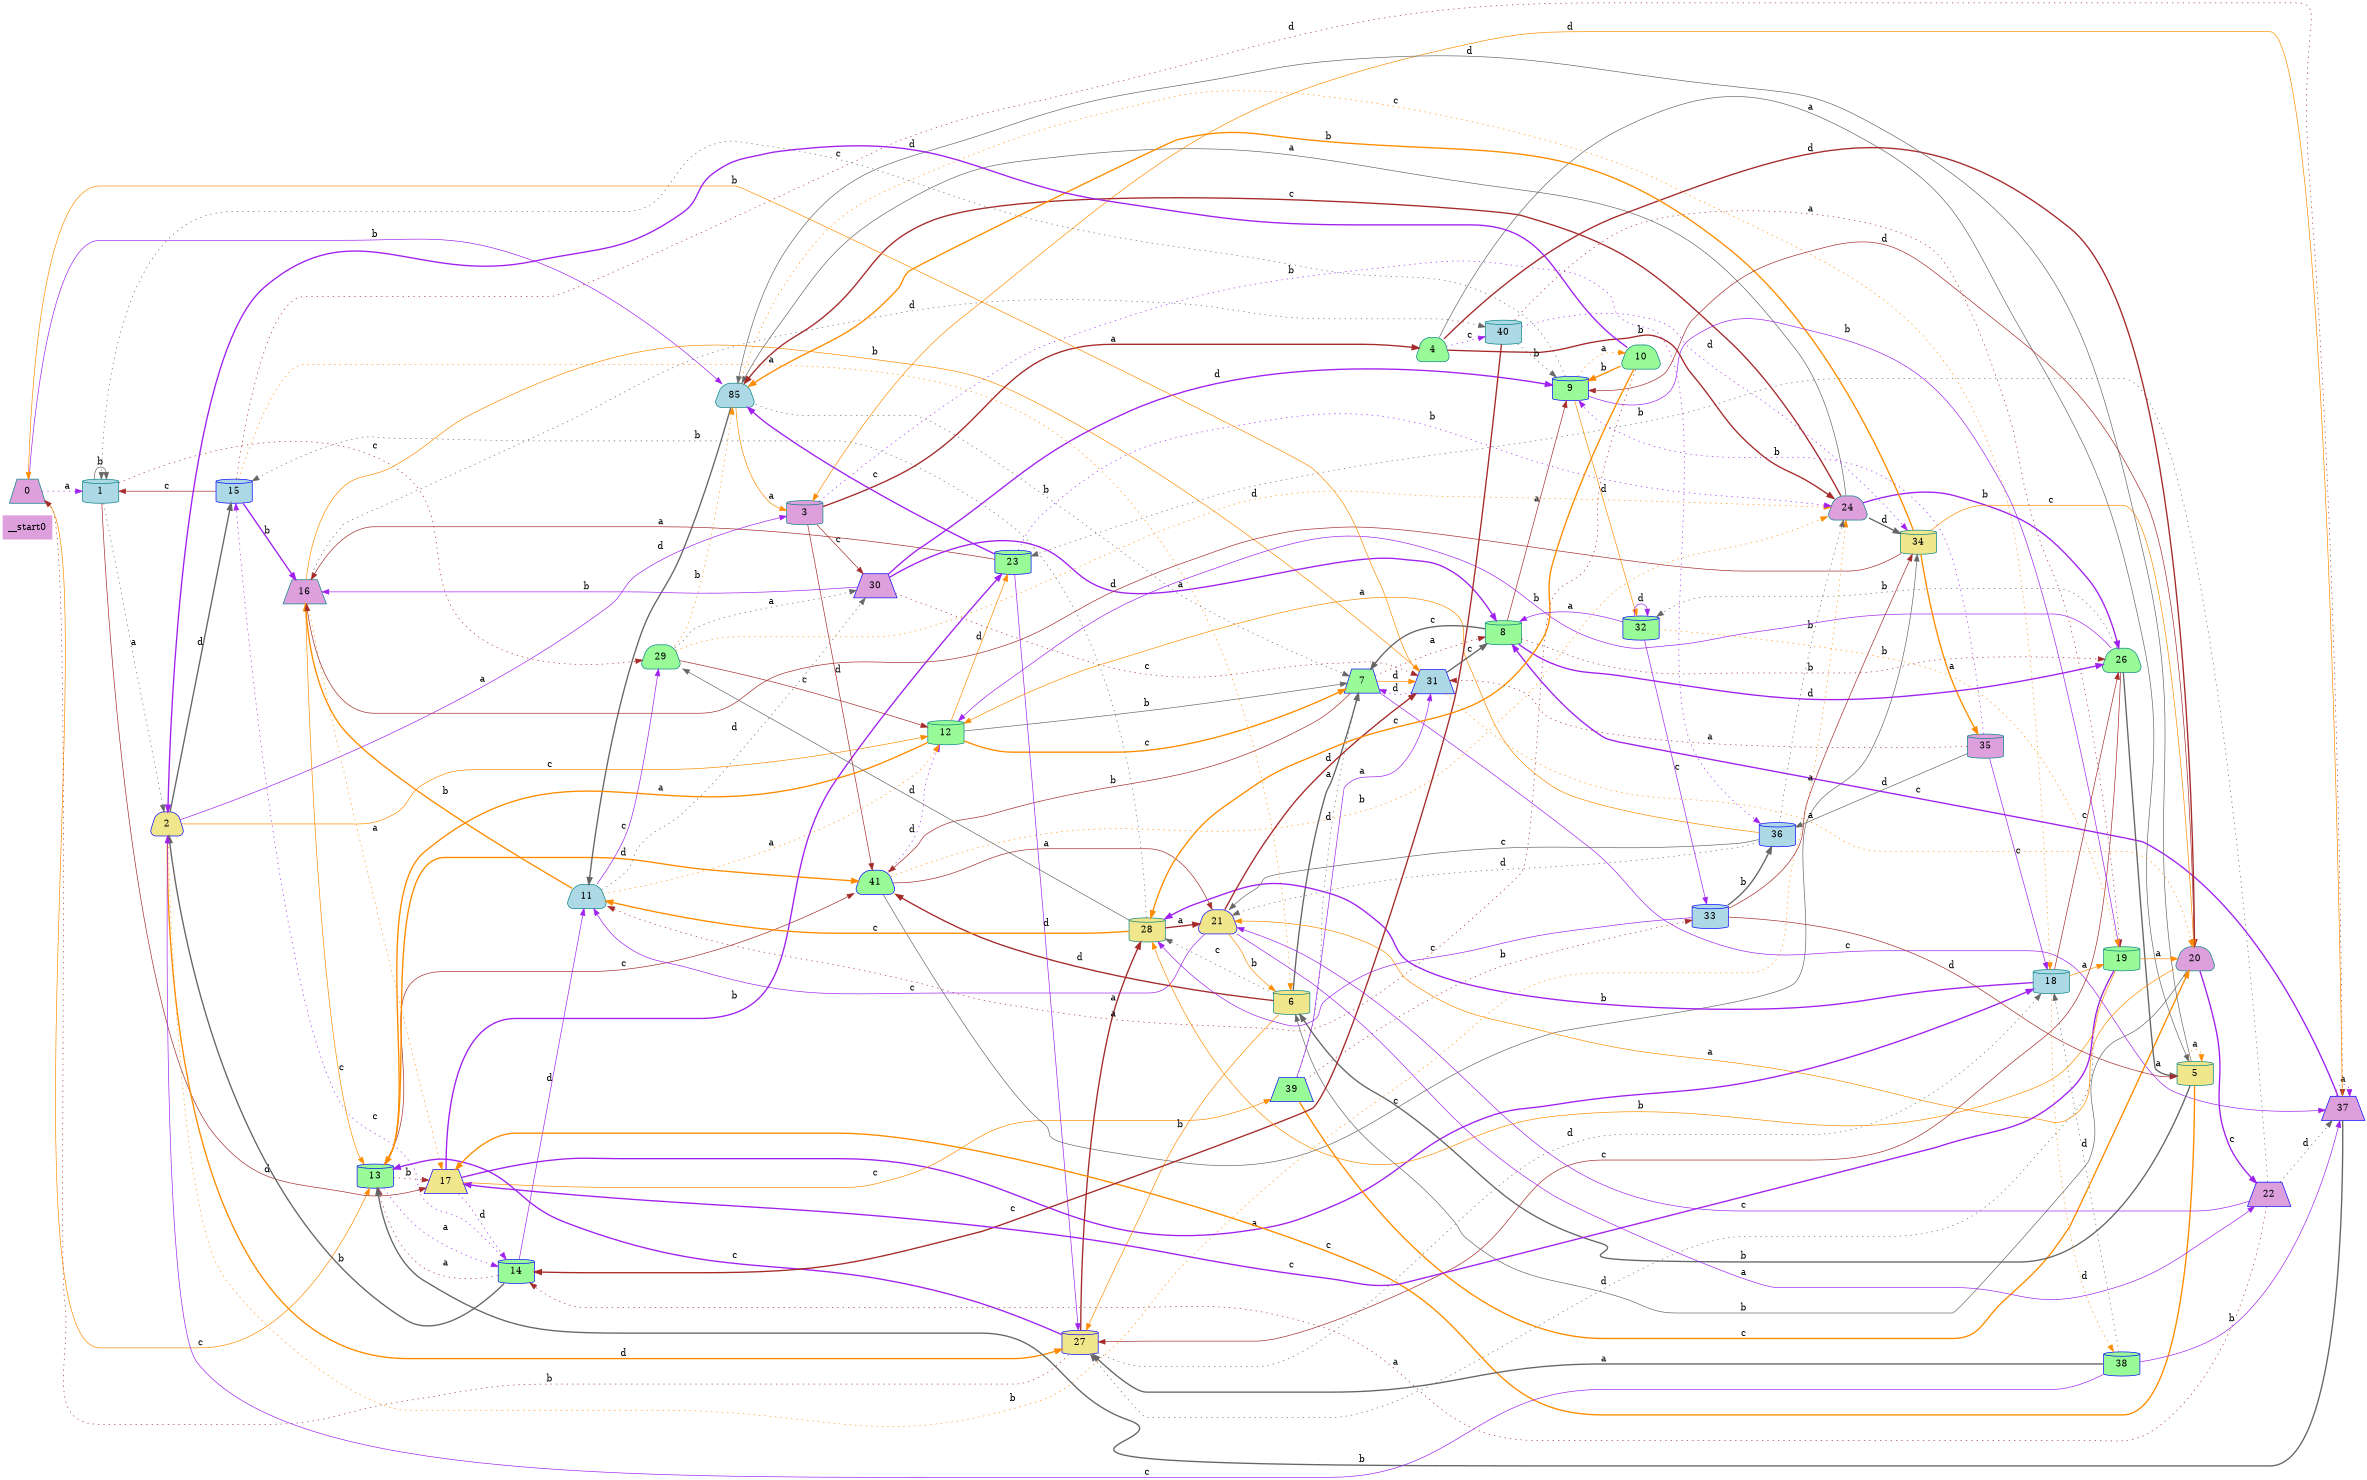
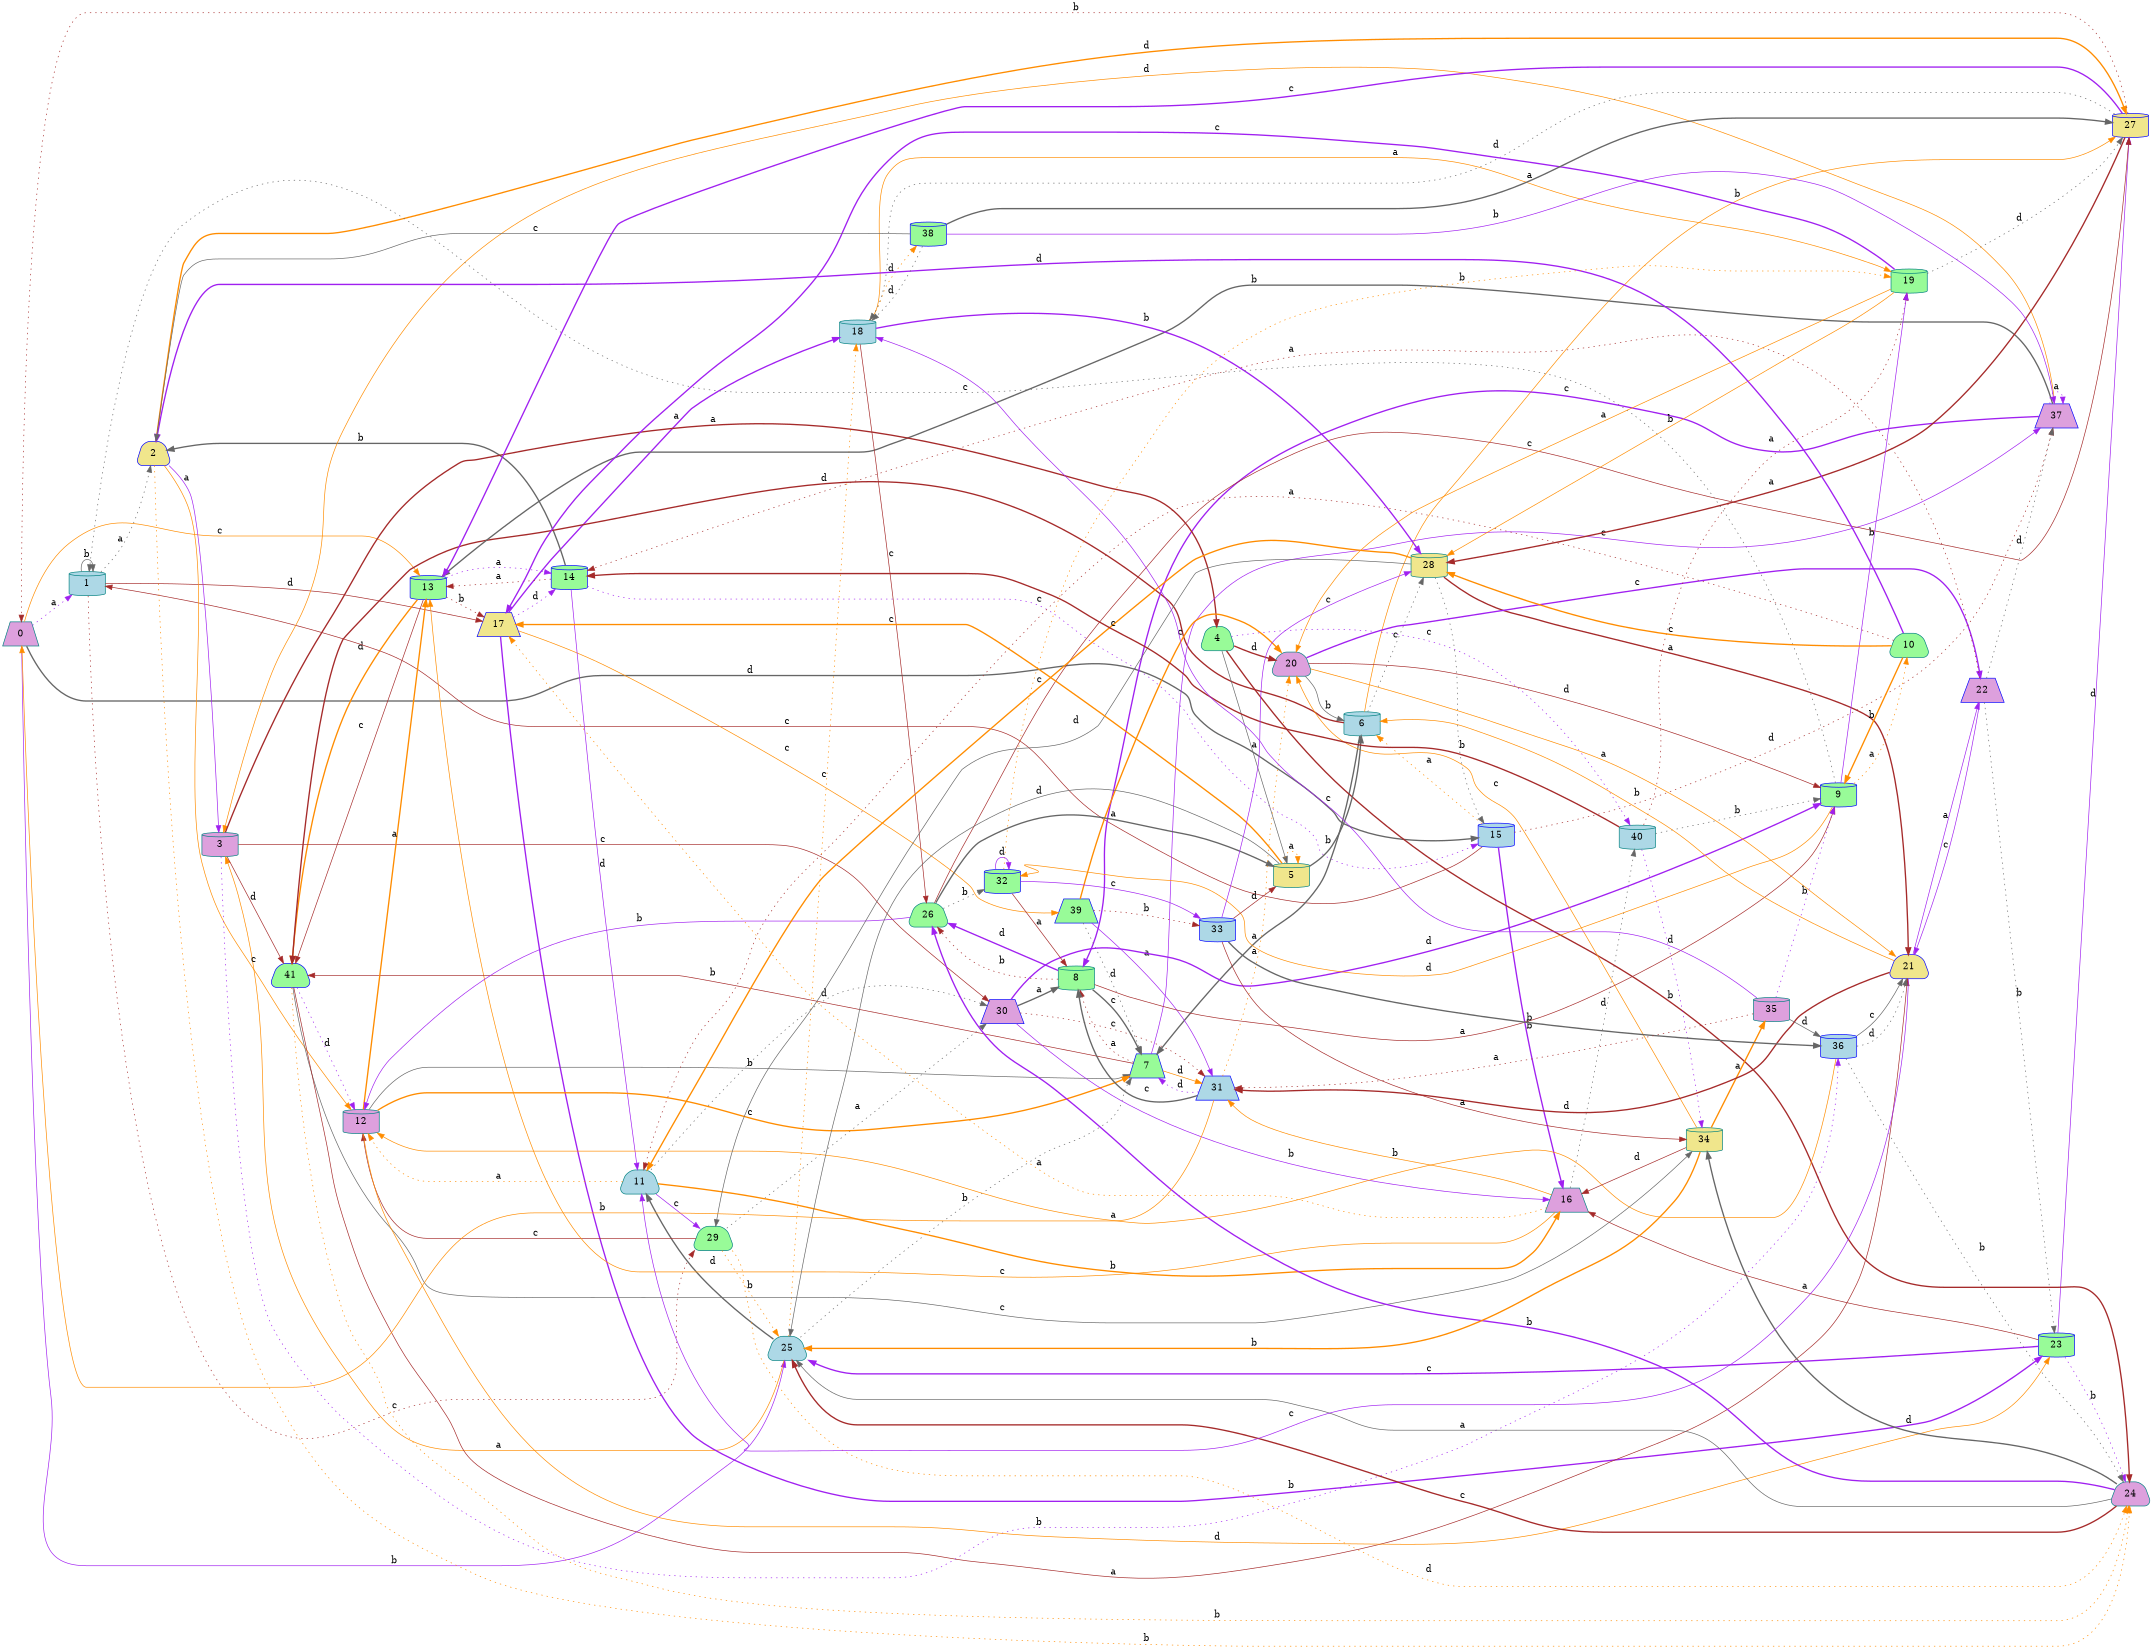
node "85": label "85" -> "25"
node "__start0": removed
edge "30" -> "8": color purple -> gray40
edge "32" -> "8": color purple -> brown
edge "2" -> "15": now "0" -> "15"
node "12": fillcolor palegreen -> plum
node "6": fillcolor khaki -> lightblue
edge "38" -> "2": color purple -> gray40
